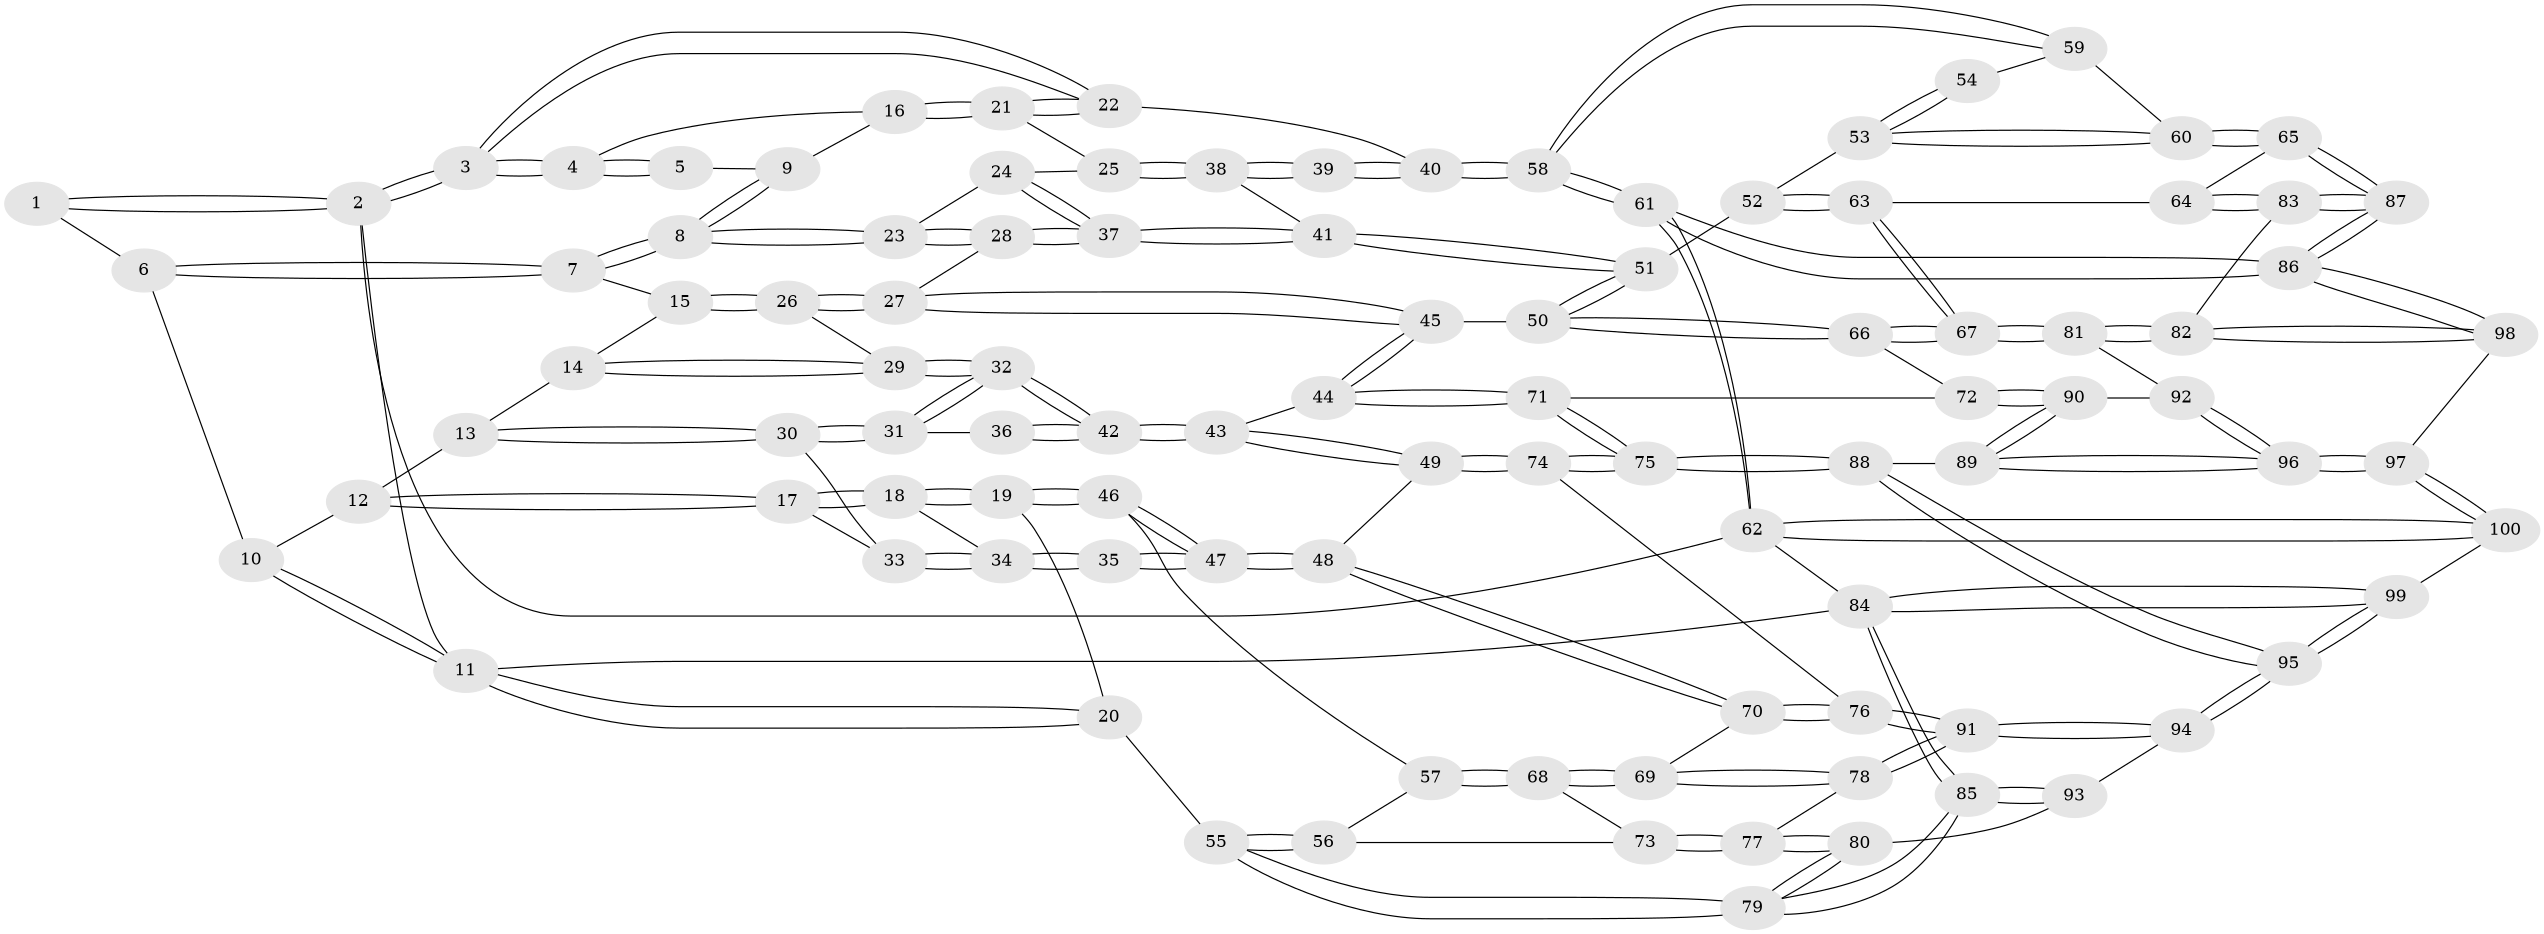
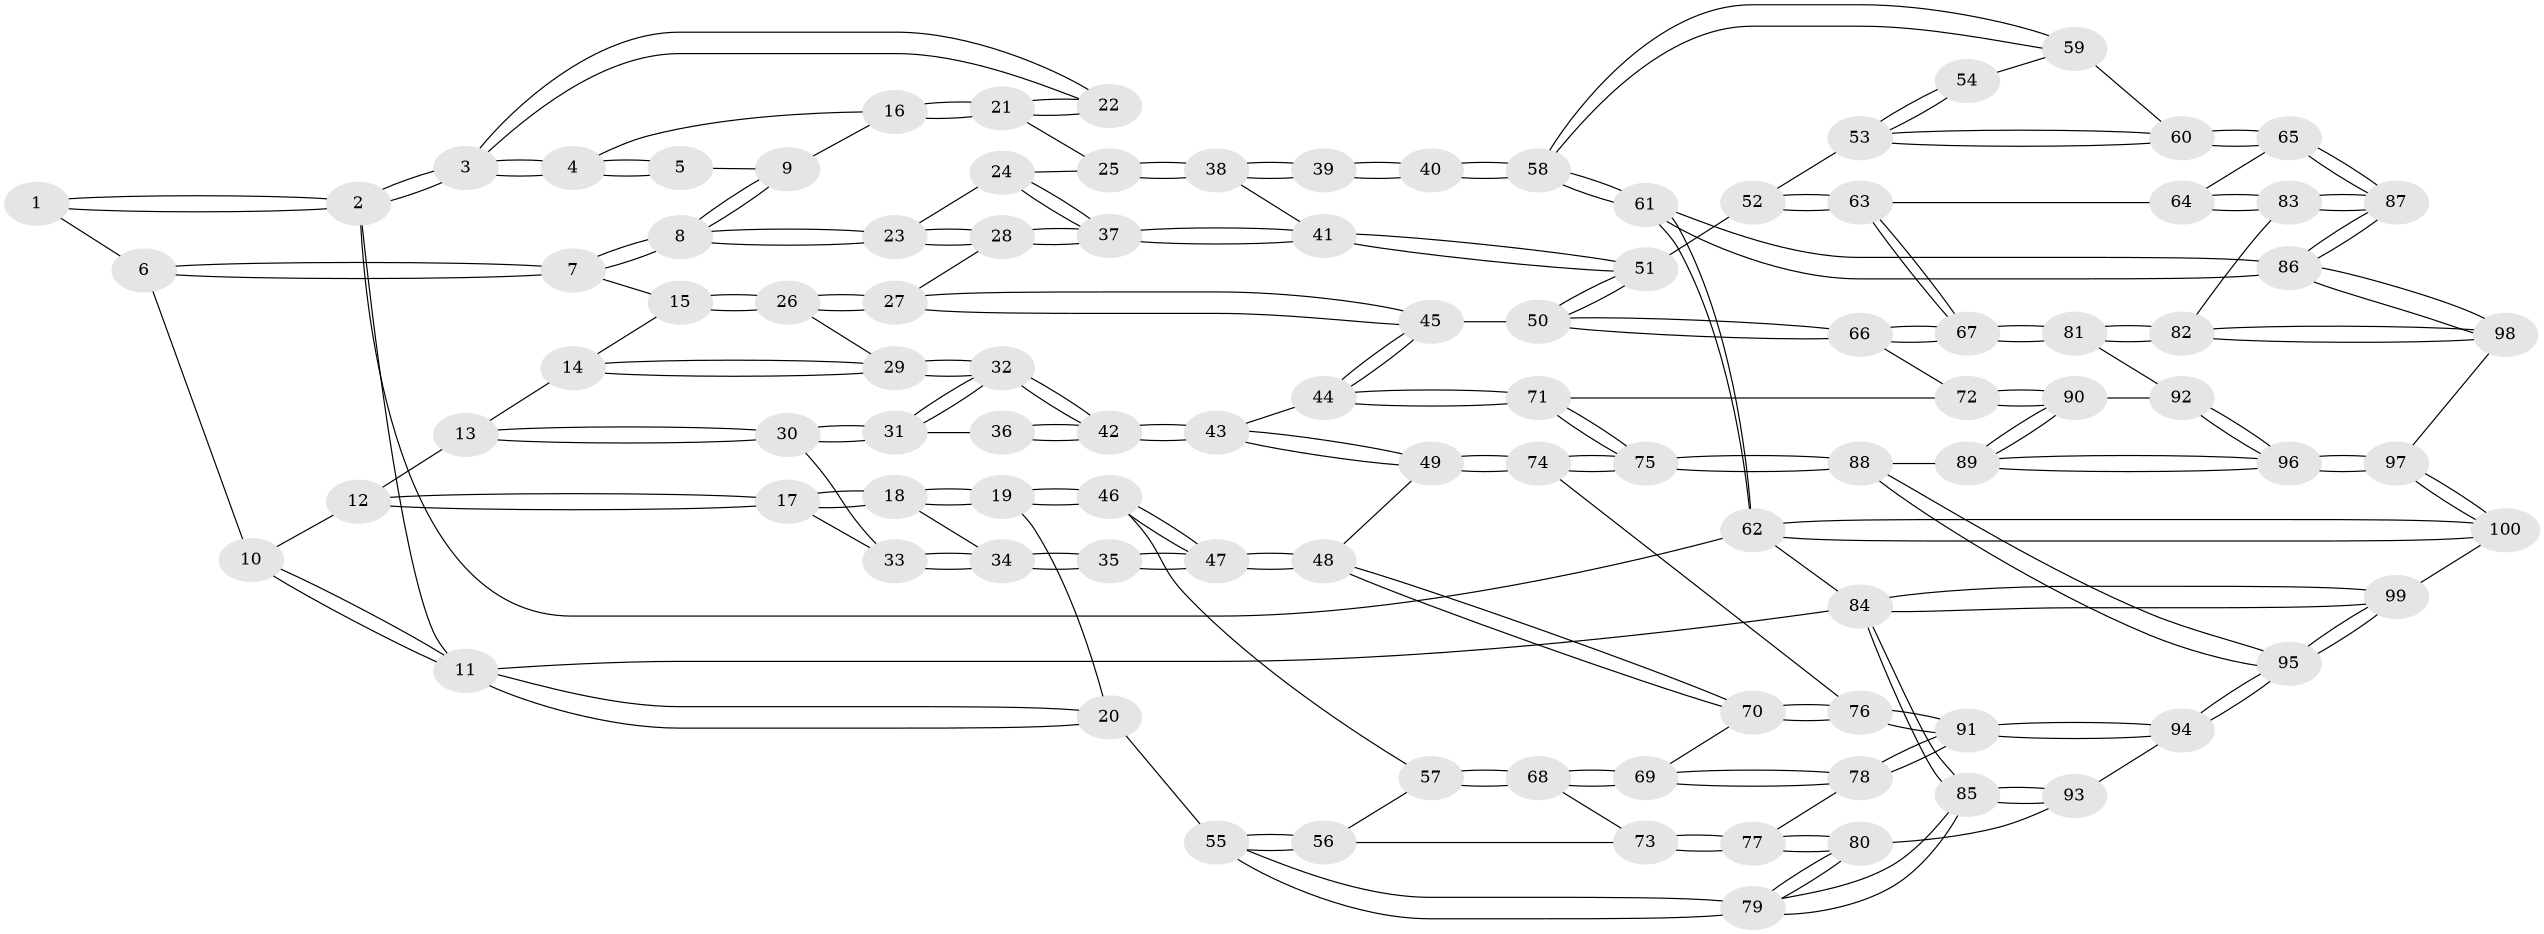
edge "22" -- "40": removed
